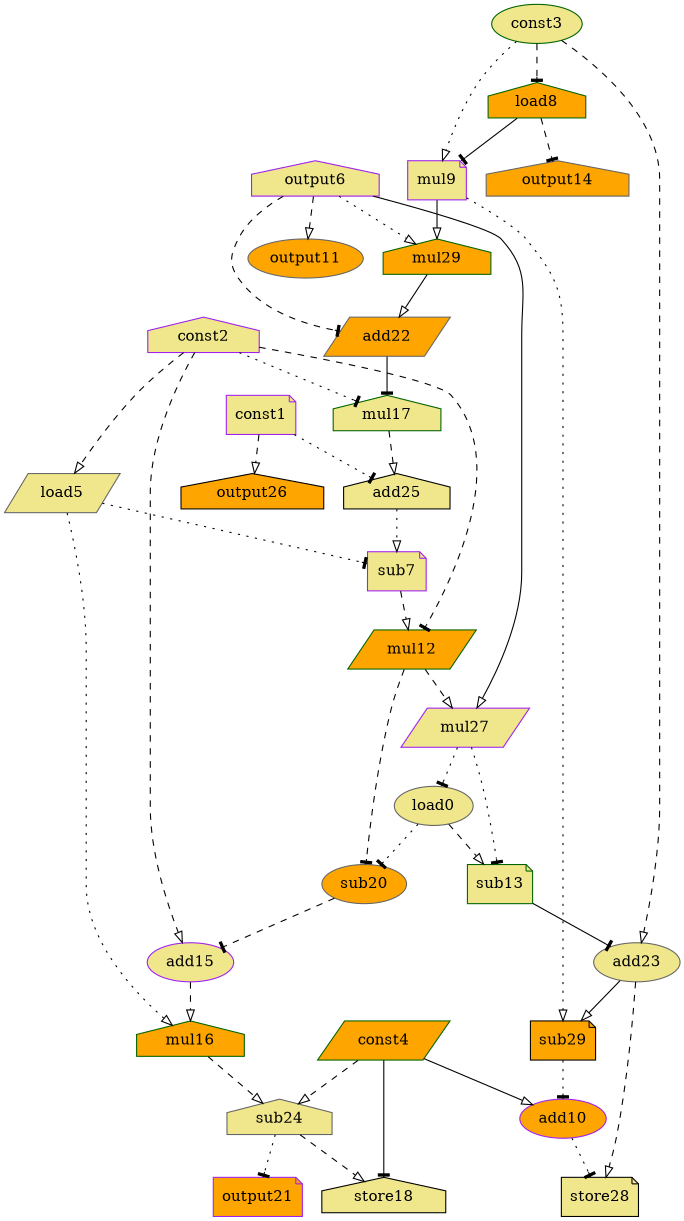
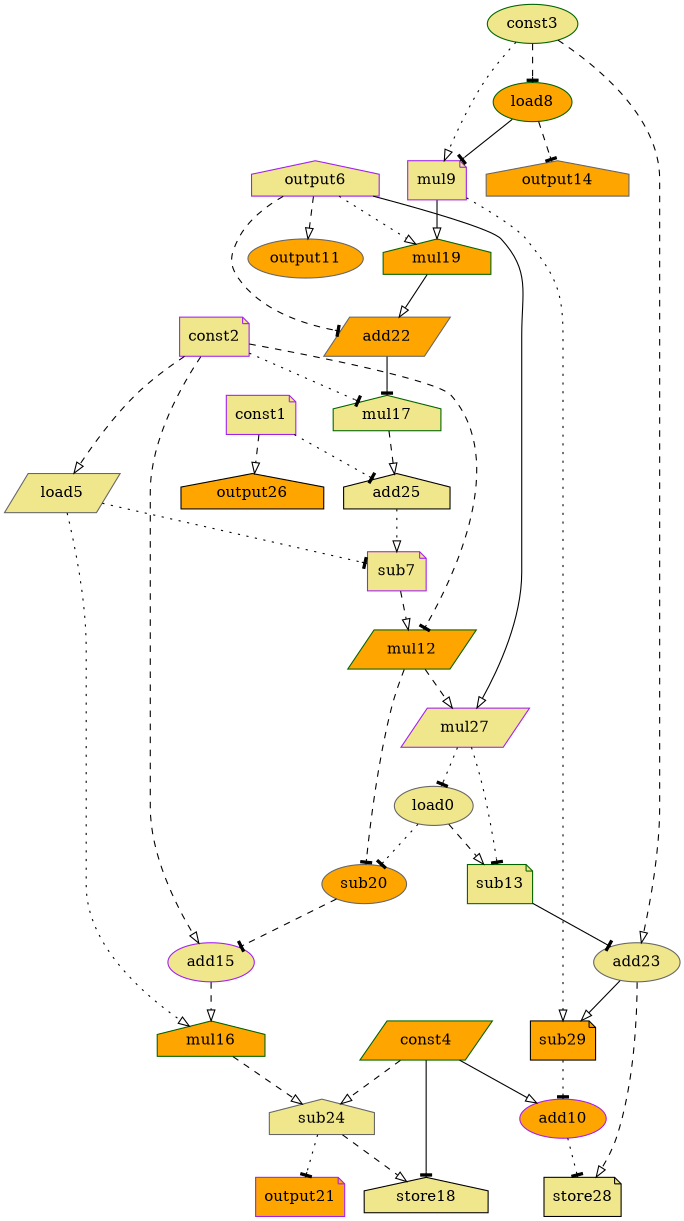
node "load8": shape house -> ellipse
node "mul29": label "mul29" -> "mul19"
node "const2": shape house -> note
